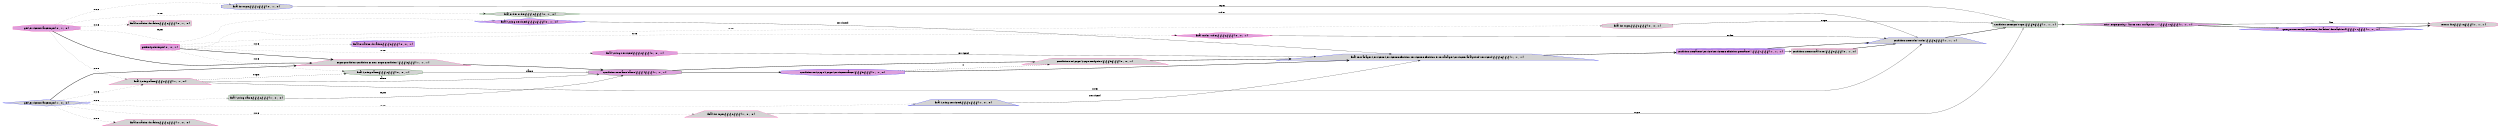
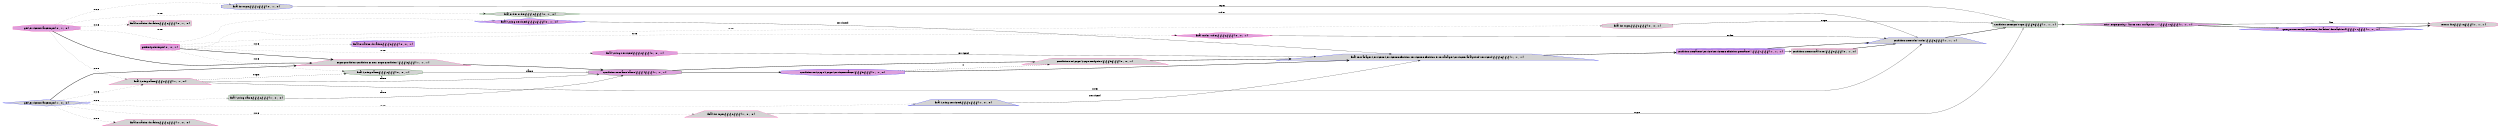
edge "getServiceInstanceTopN['0', '1', '0']" -> "final String serviceId@@@2@@@['0', '1', '0']": label "topN" -> "true"
edge "final String name@@@2@@@['1', '0', '0']" -> "condition.setName(name)@@@4@@@['1', '1', '1']": label "topN" -> "name"
